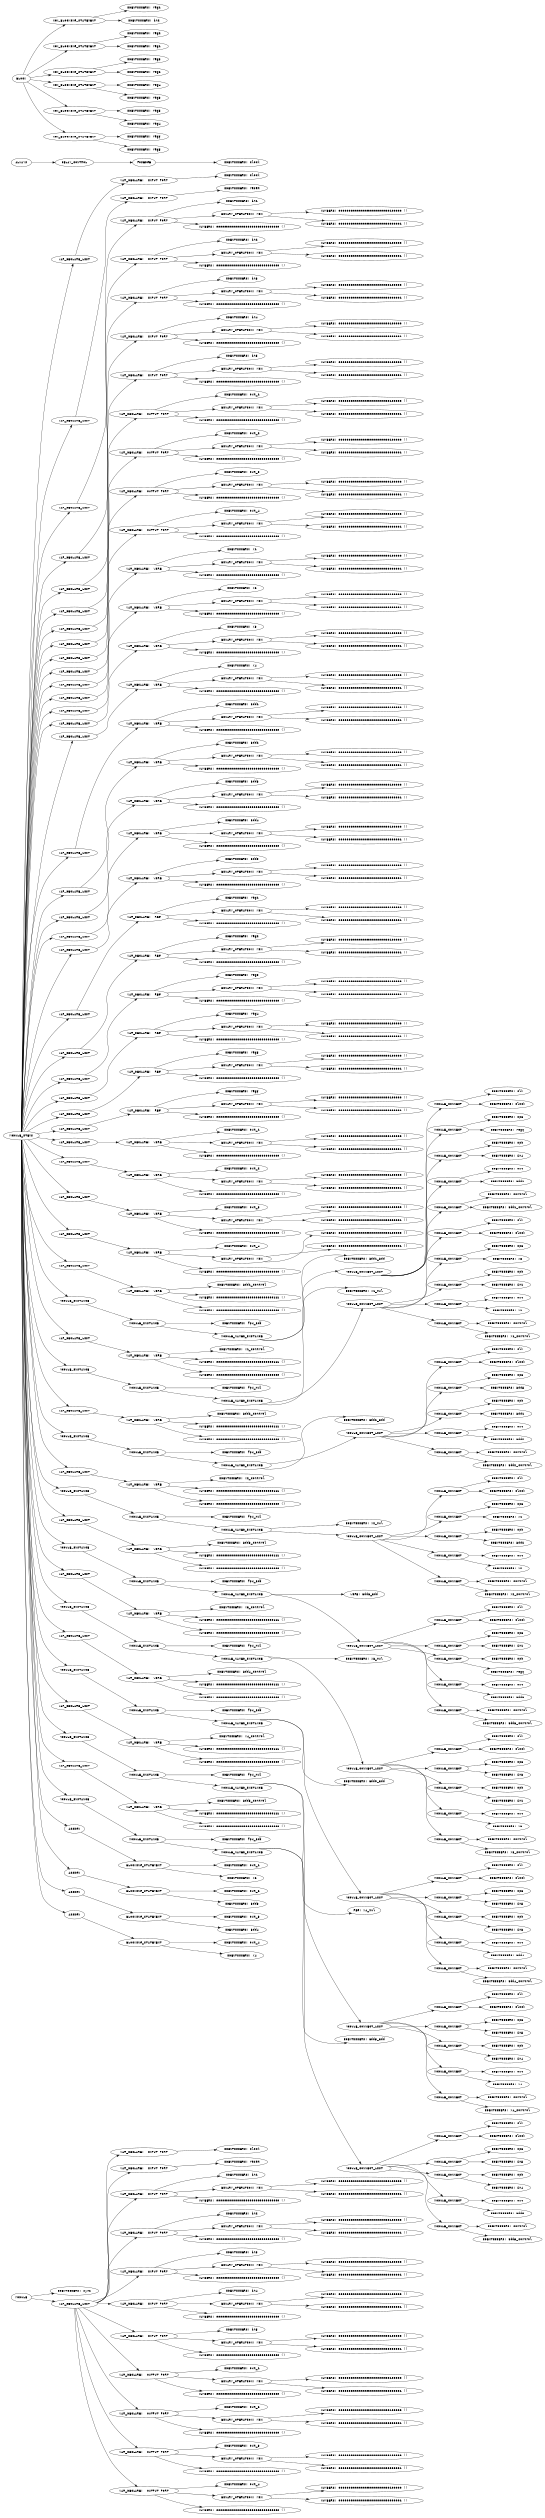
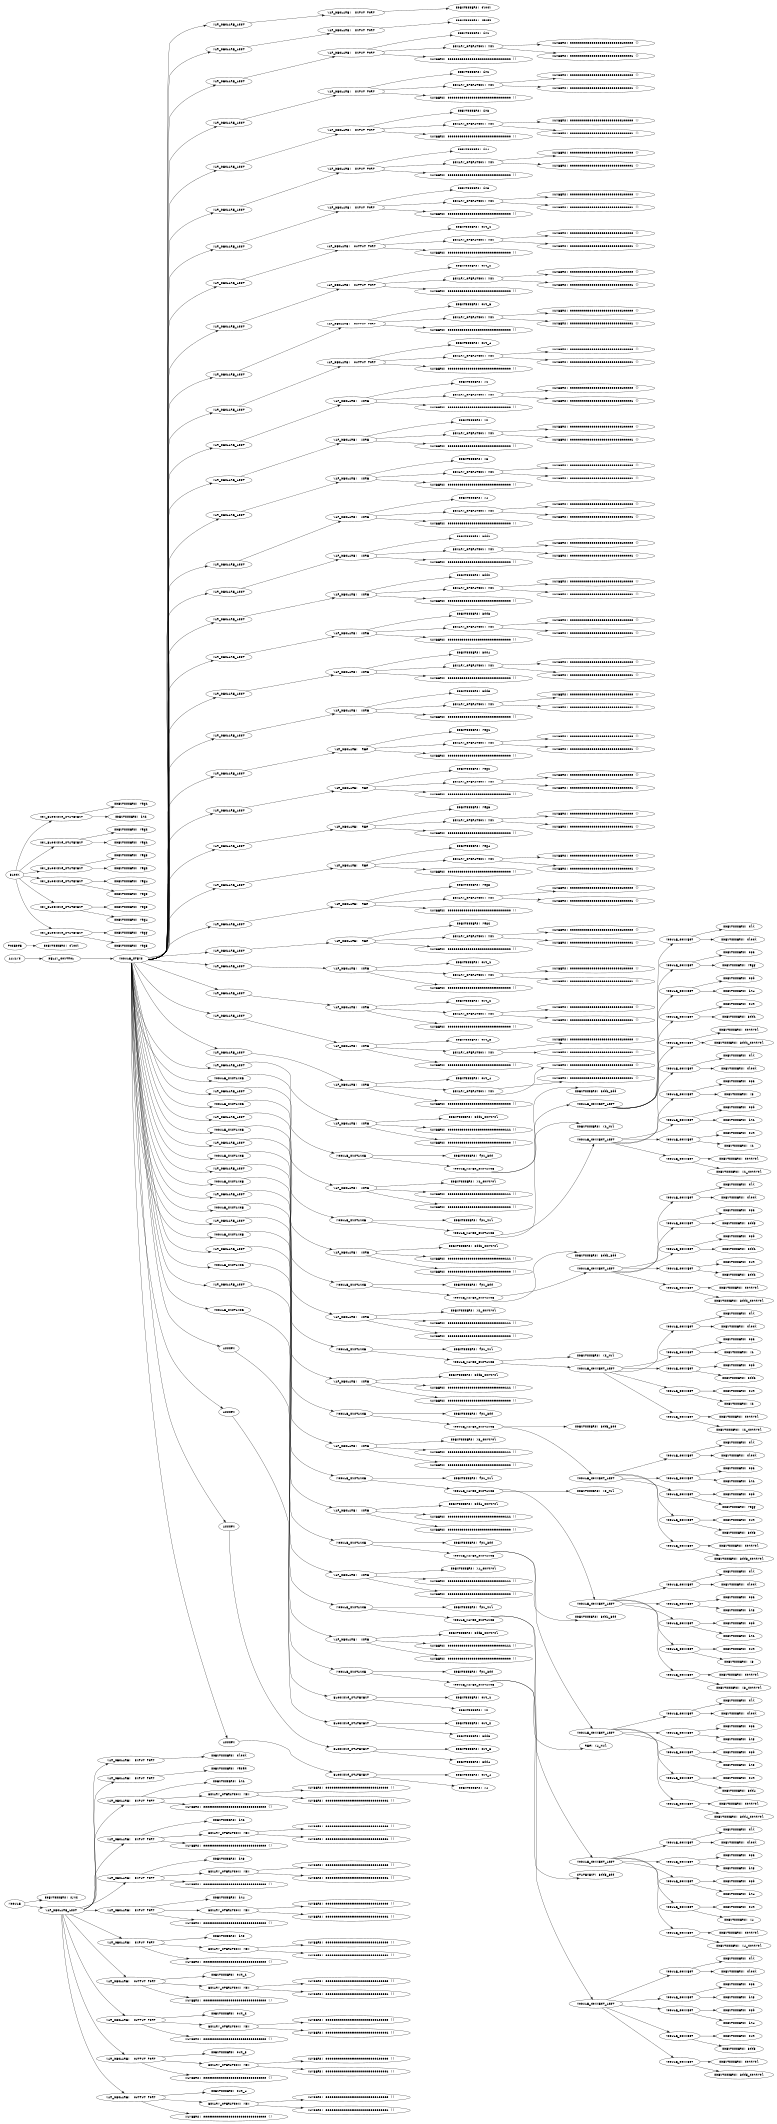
edge "DELAY_CONTROL" -> "POSEDGE": now "DELAY_CONTROL" -> "MODULE_ITEMS"
node "WIRE: add3_add": label "WIRE: add3_add" -> "IDENTIFIERS: add3_add"
node "IDENTIFIERS: add0_add": label "IDENTIFIERS: add0_add" -> "IDENTIFIERS: add4_add"
node "IDENTIFIERS: add5_add": label "IDENTIFIERS: add5_add" -> "STATEMENT: add5_add"
